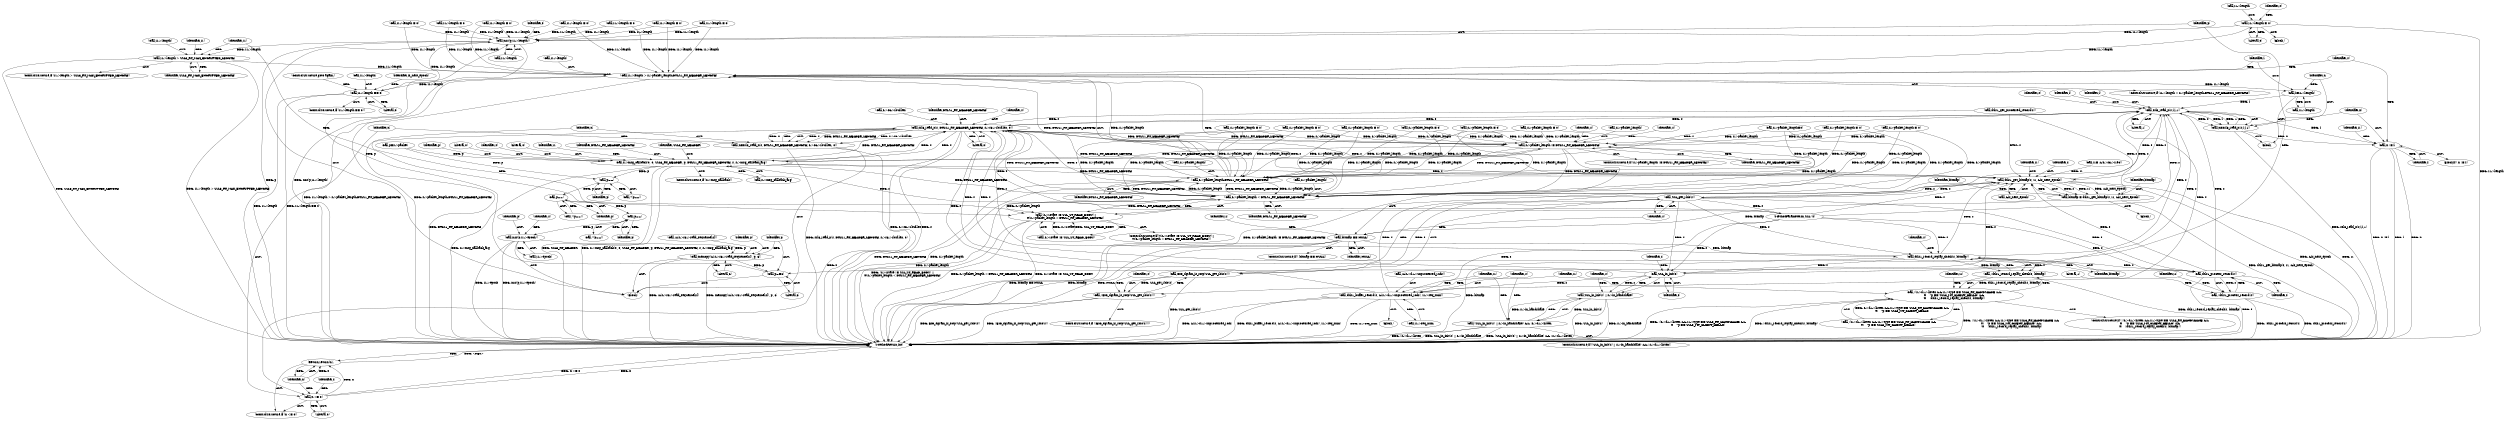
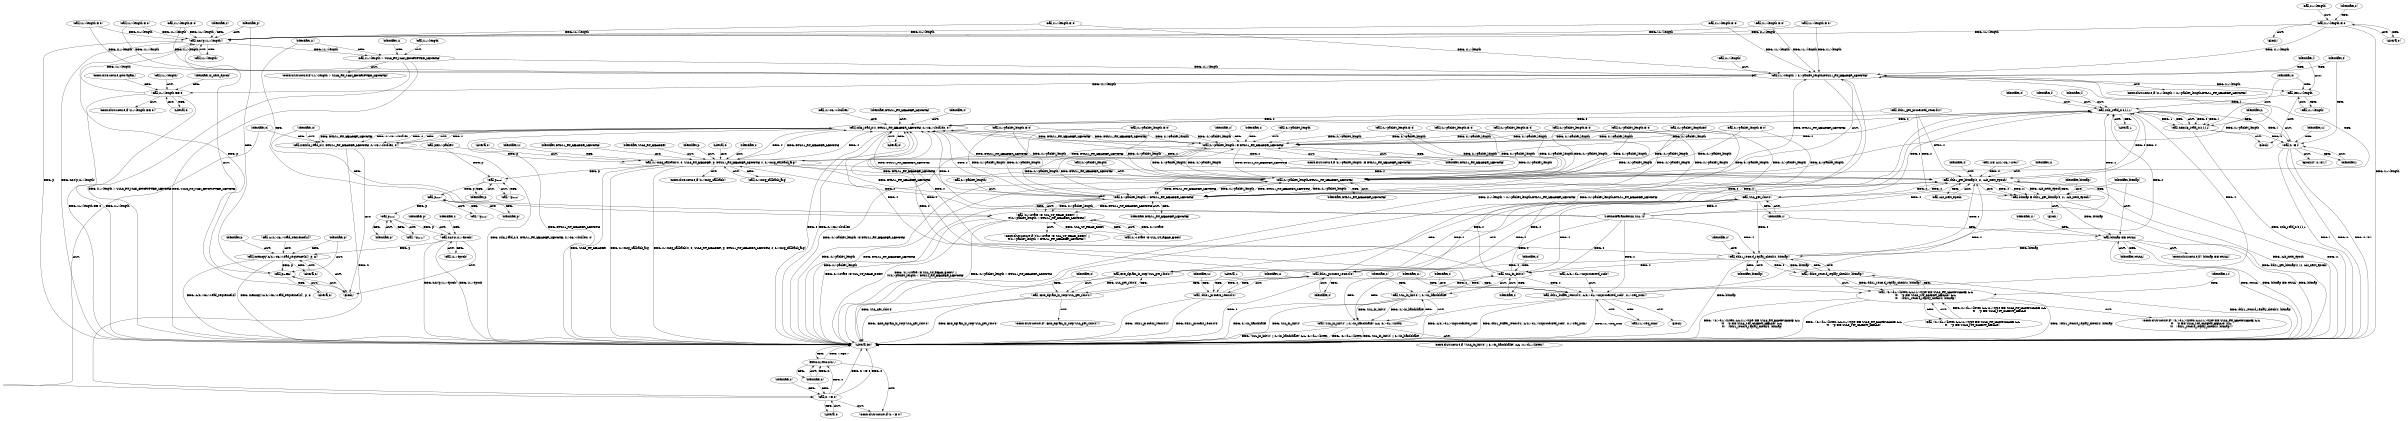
node "(Identifier,SSL3_RT_MAX_ENCRYPTED_LENGTH)": removed
node "(Call,!dtls1_record_replay_check(s, bitmap))": label "(Call,!dtls1_record_replay_check(s, bitmap))" -> "(Call,!dtls0_record_replay_check(s, bitmap))"
edge "(Call,SSL_in_init(s) || s->in_handshake)" -> "(Call,SSL_in_init(s))": label "CFG: " -> "DDG: "
node "(MethodReturn,int)": label "(MethodReturn,int)" -> "(Literal,int)"
